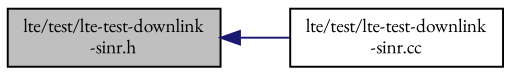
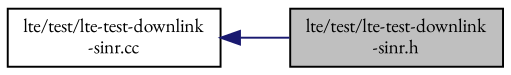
edge "lte/test/lte-test-downlink -sinr.cc" -> "lte/test/lte-test-downlink -sinr.h": reversed
